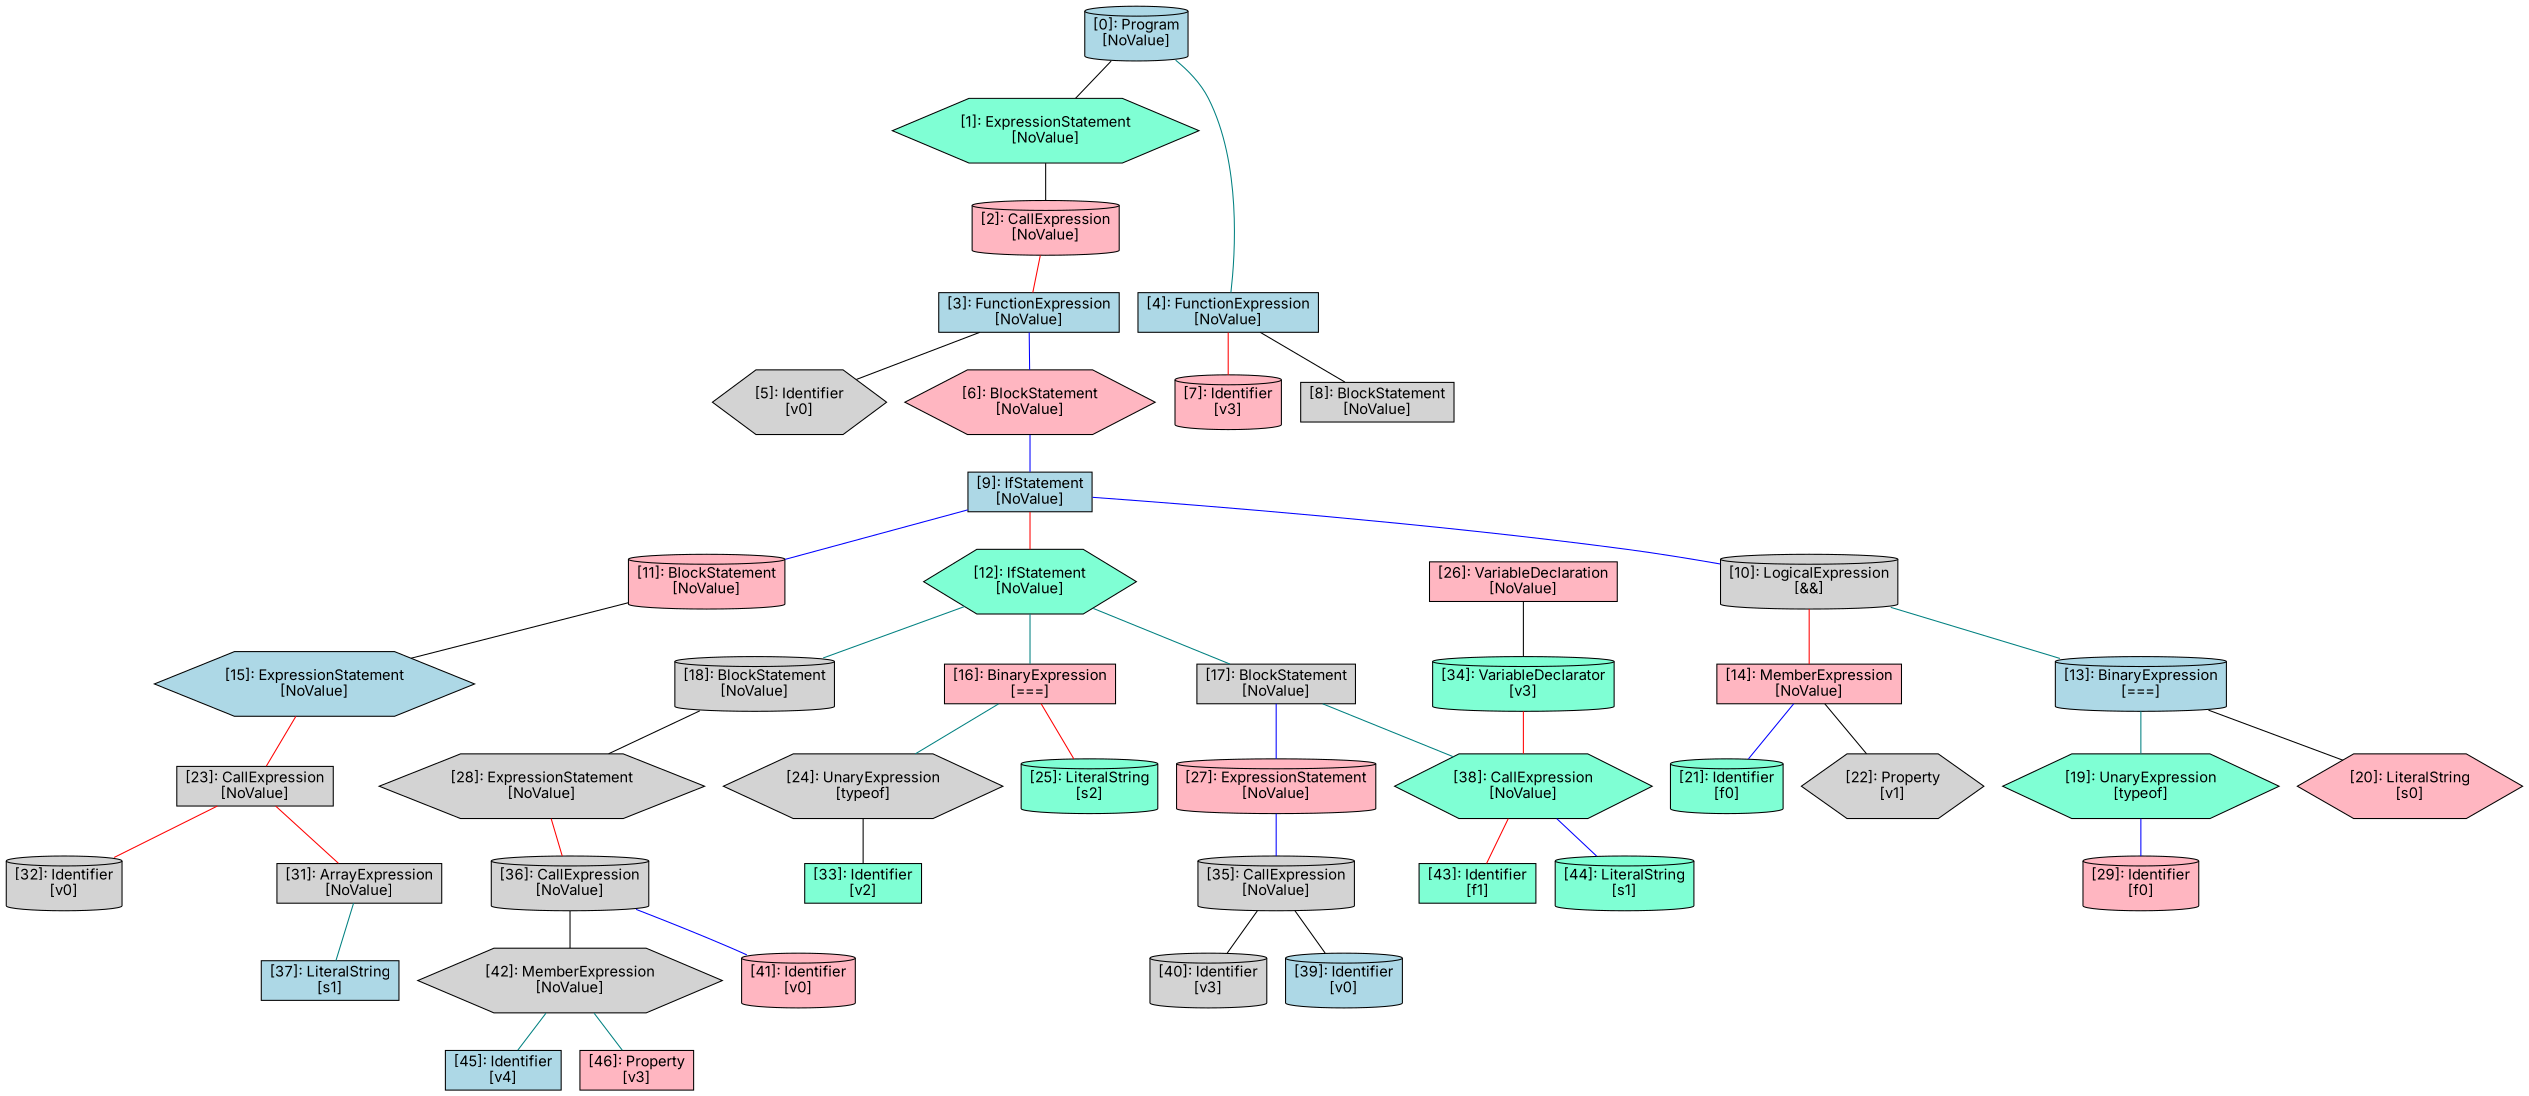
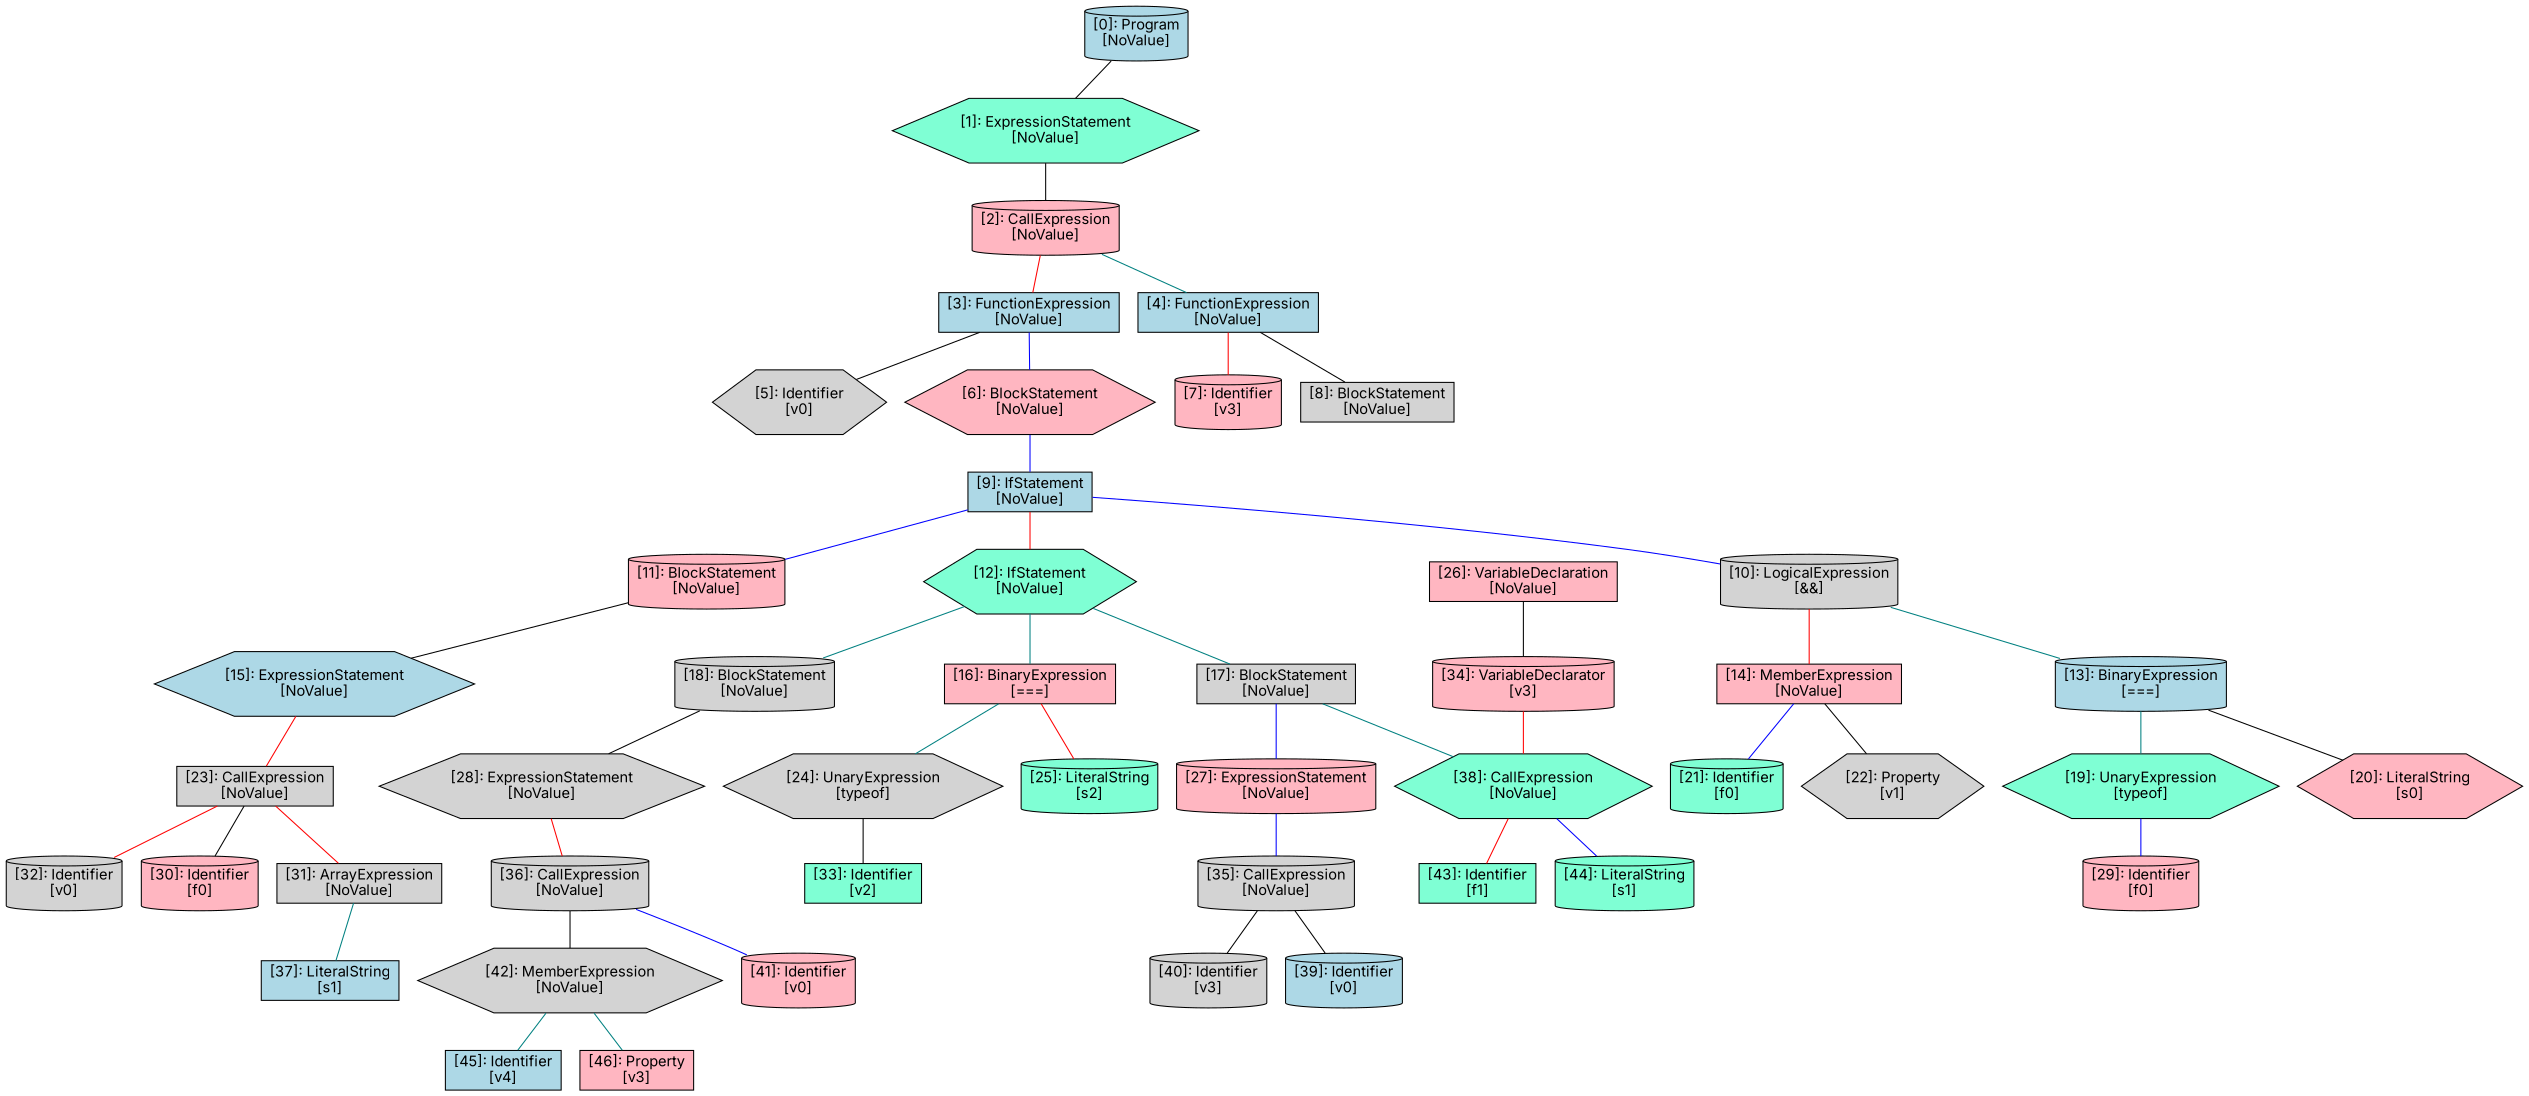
edge "[0]: Program [NoValue]" -- "[4]: FunctionExpression [NoValue]": now "[2]: CallExpression [NoValue]" -- "[4]: FunctionExpression [NoValue]"
node "[34]: VariableDeclarator [v3]": fillcolor aquamarine -> lightpink
node "[30]: Identifier [f0]": added
